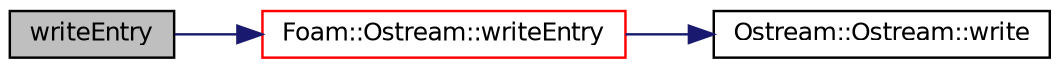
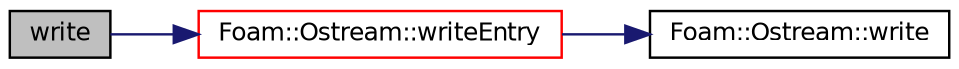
node "writeEntry": label "writeEntry" -> "write"
node "Ostream::Ostream::write": label "Ostream::Ostream::write" -> "Foam::Ostream::write"
